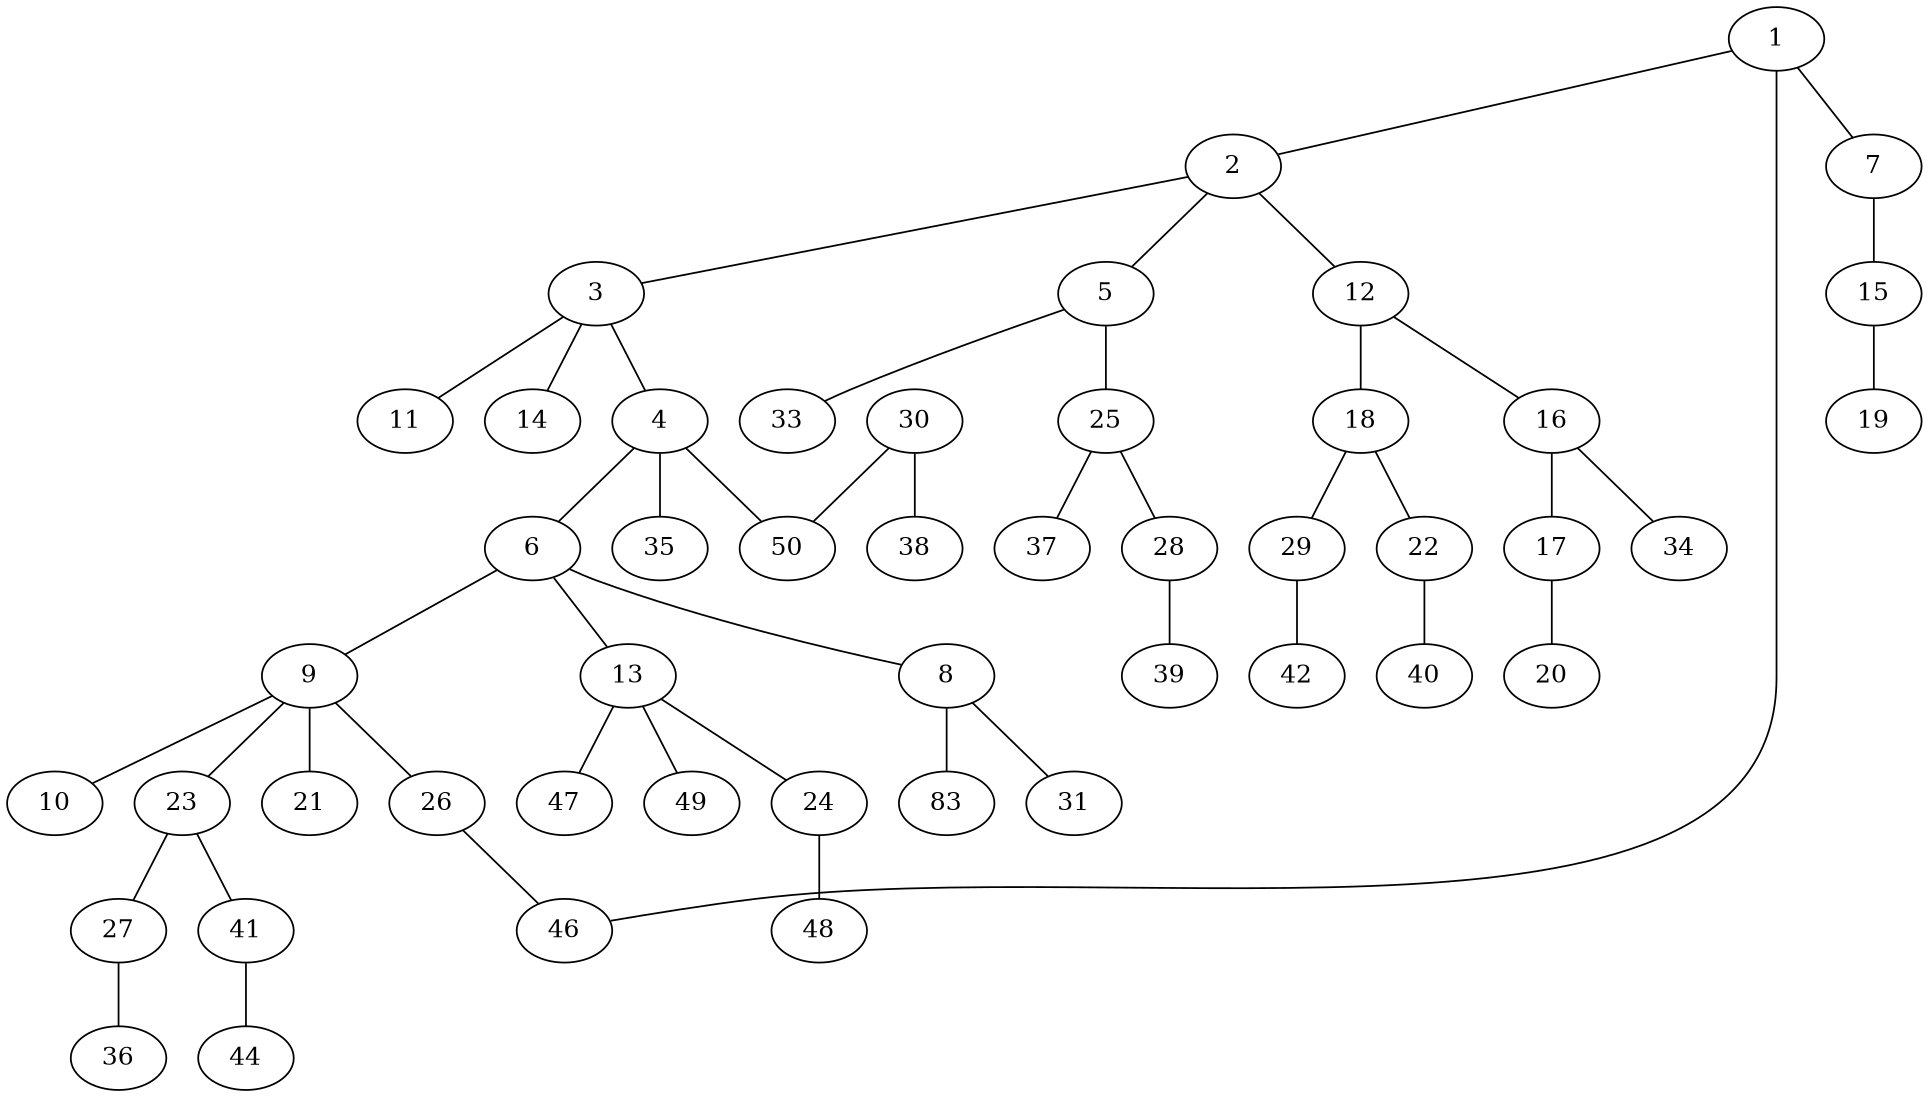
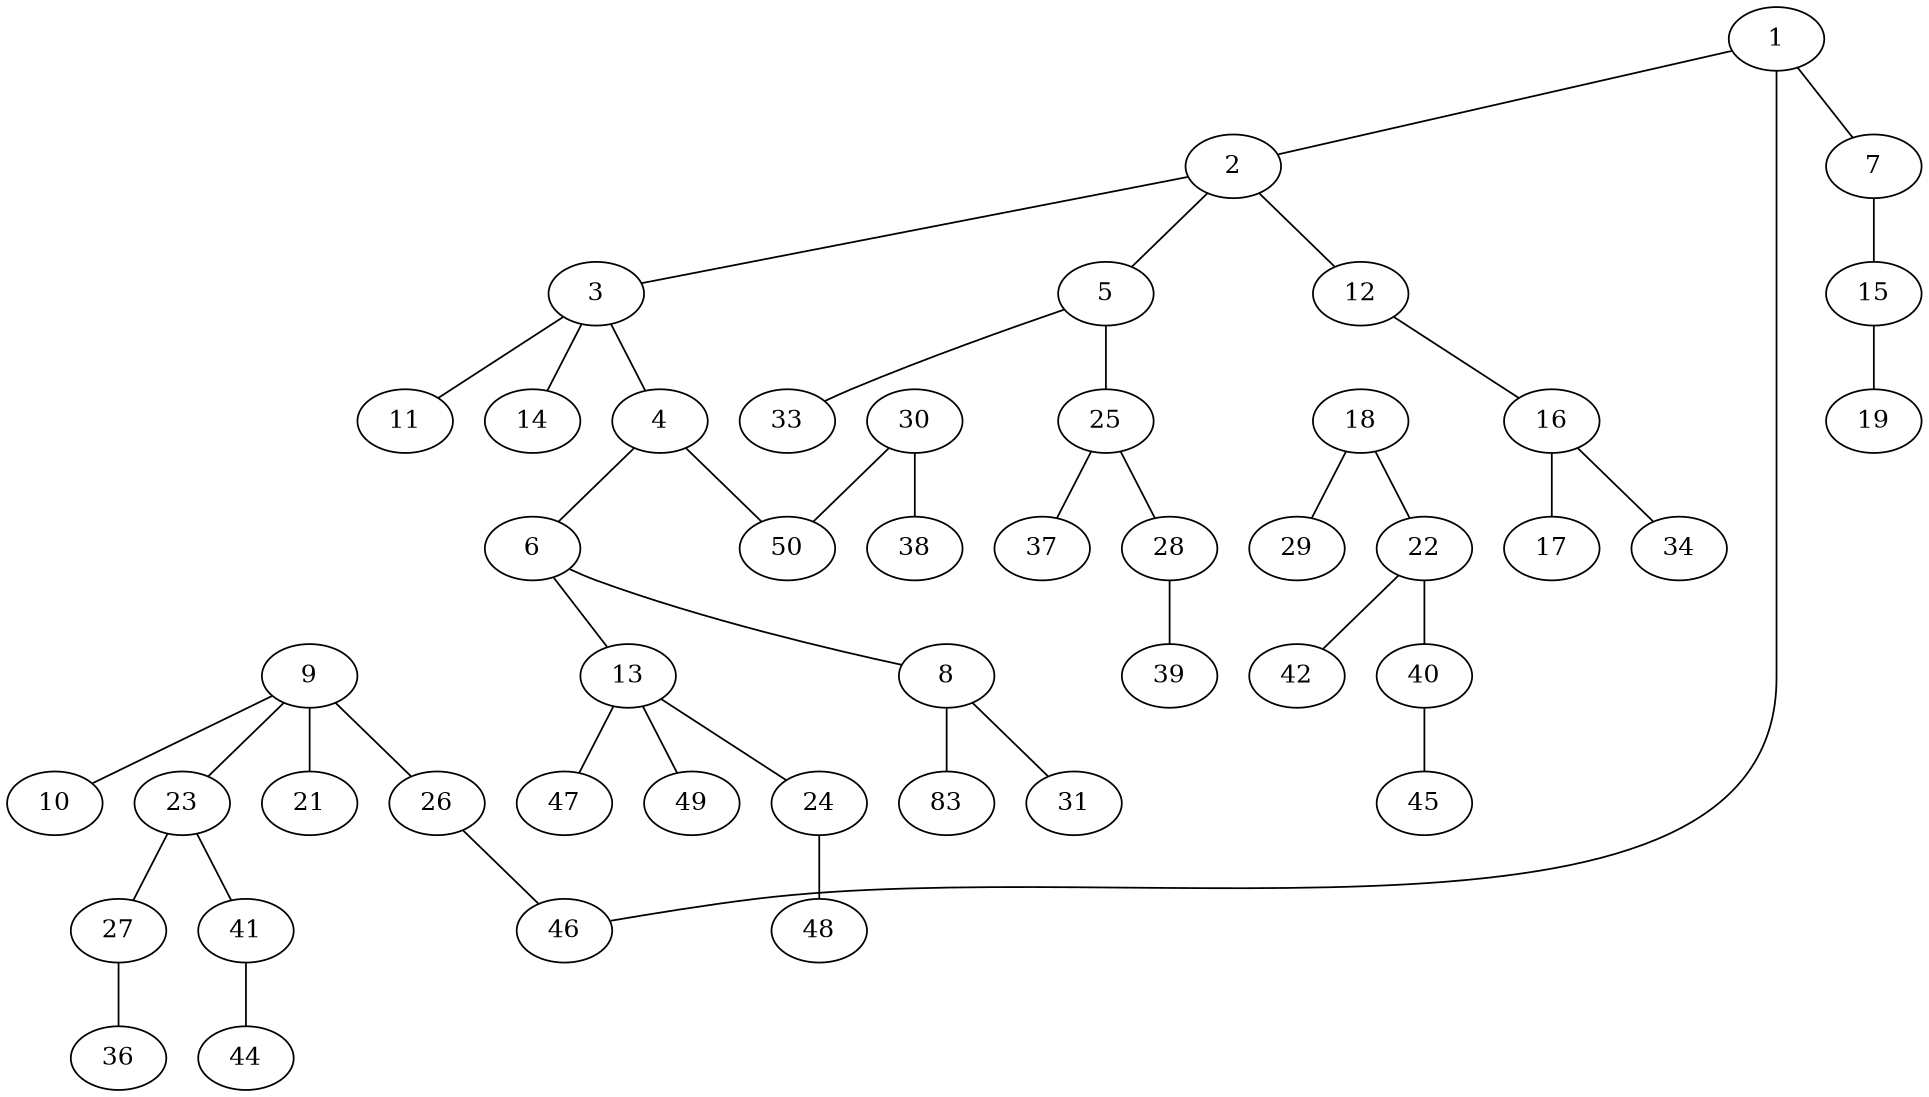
edge "12" -- "18": removed
node "35": removed
edge "6" -- "9": removed
edge "29" -- "42": now "22" -- "42"
node "20": removed
node "45": added
